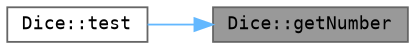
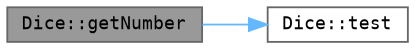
edge "Dice::test" -> "Dice::getNumber": reversed
